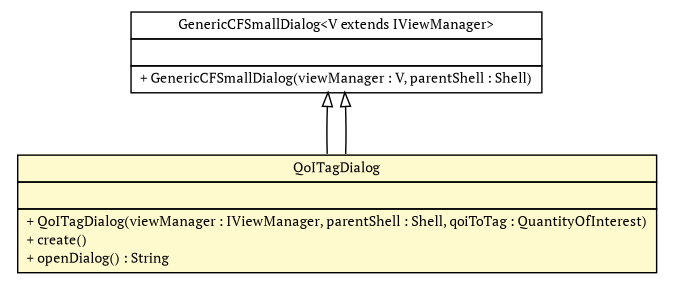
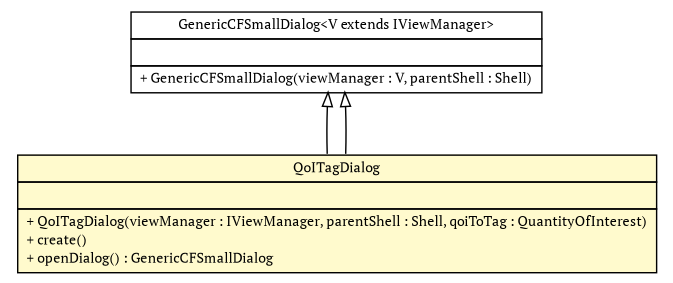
node "QoITagDialog": text "+ openDialog() : String" -> "+ openDialog() : GenericCFSmallDialog"
